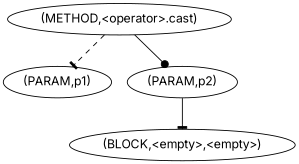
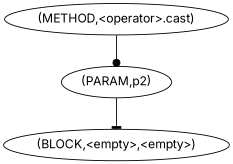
node "(PARAM,p1)": removed
